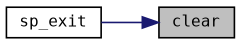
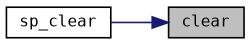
node "sp_exit": label "sp_exit" -> "sp_clear"
